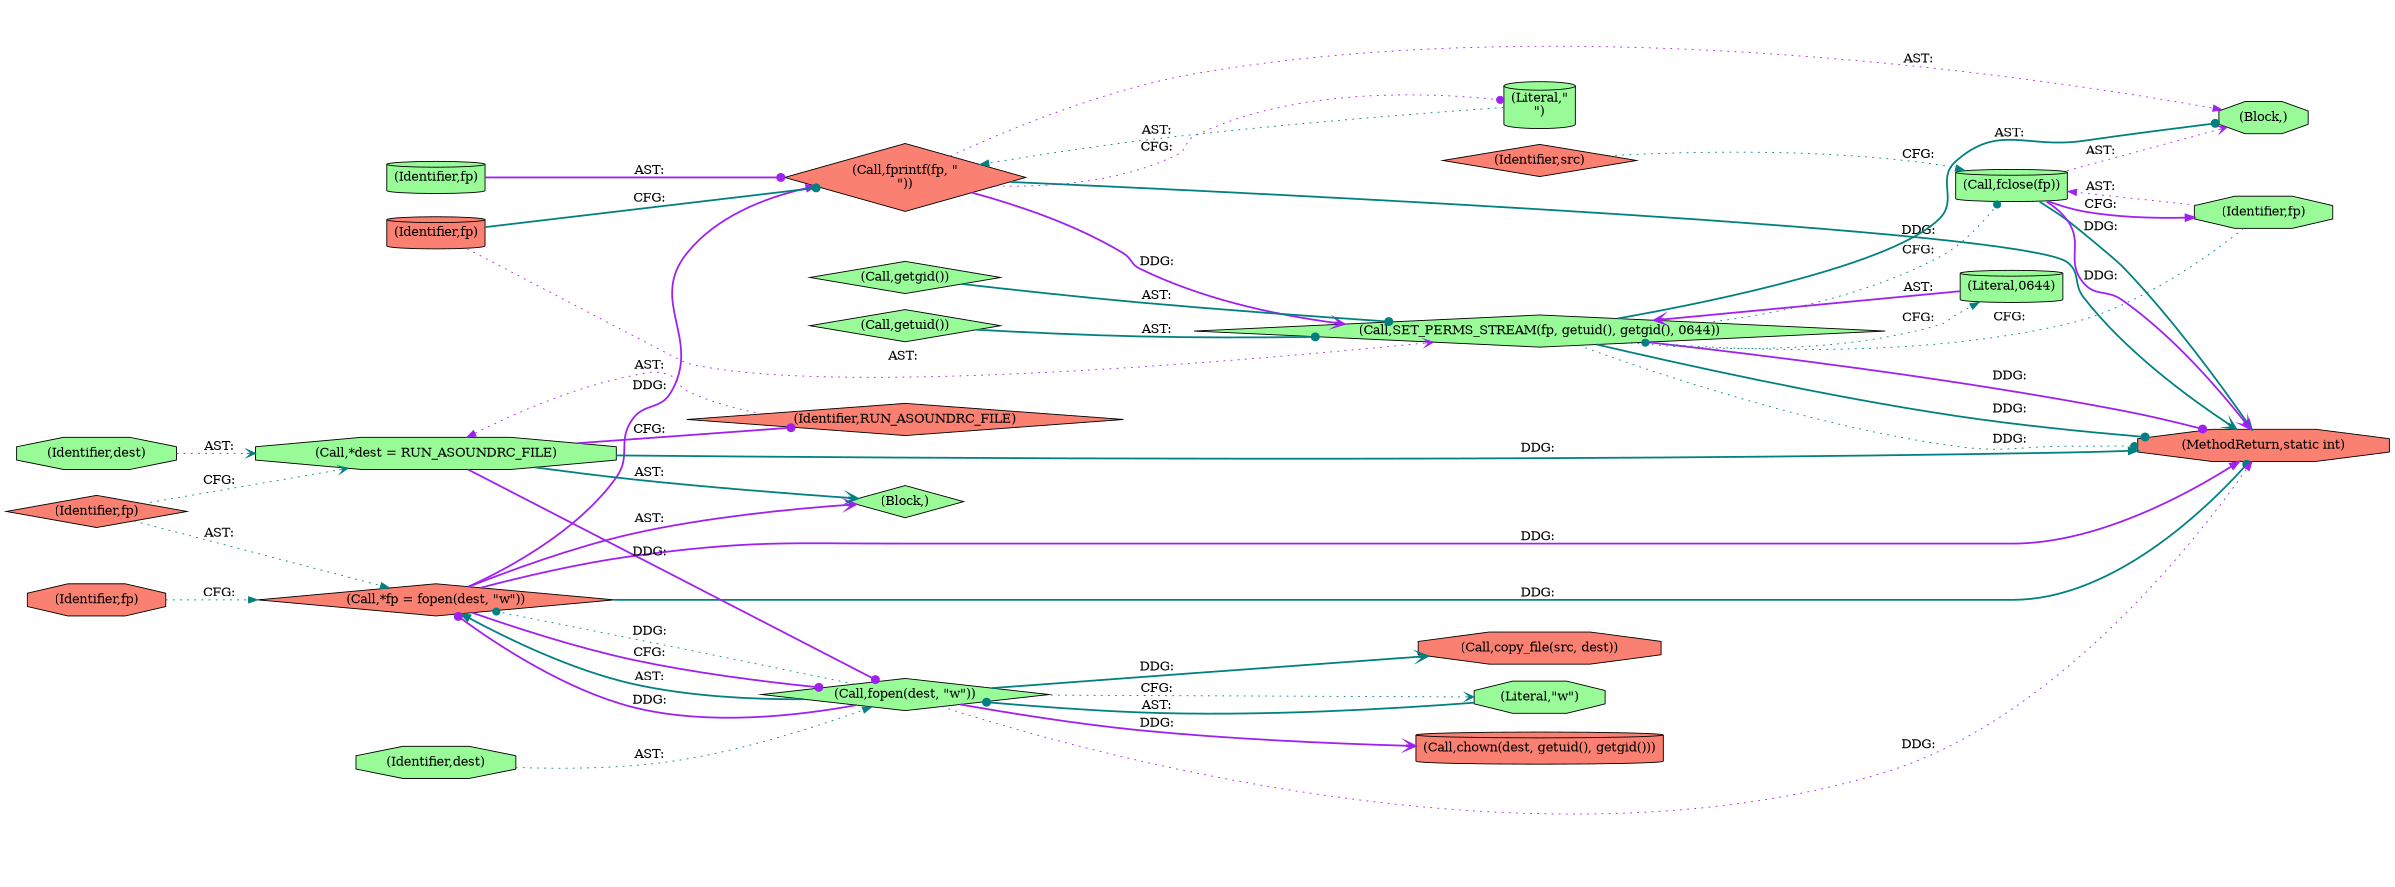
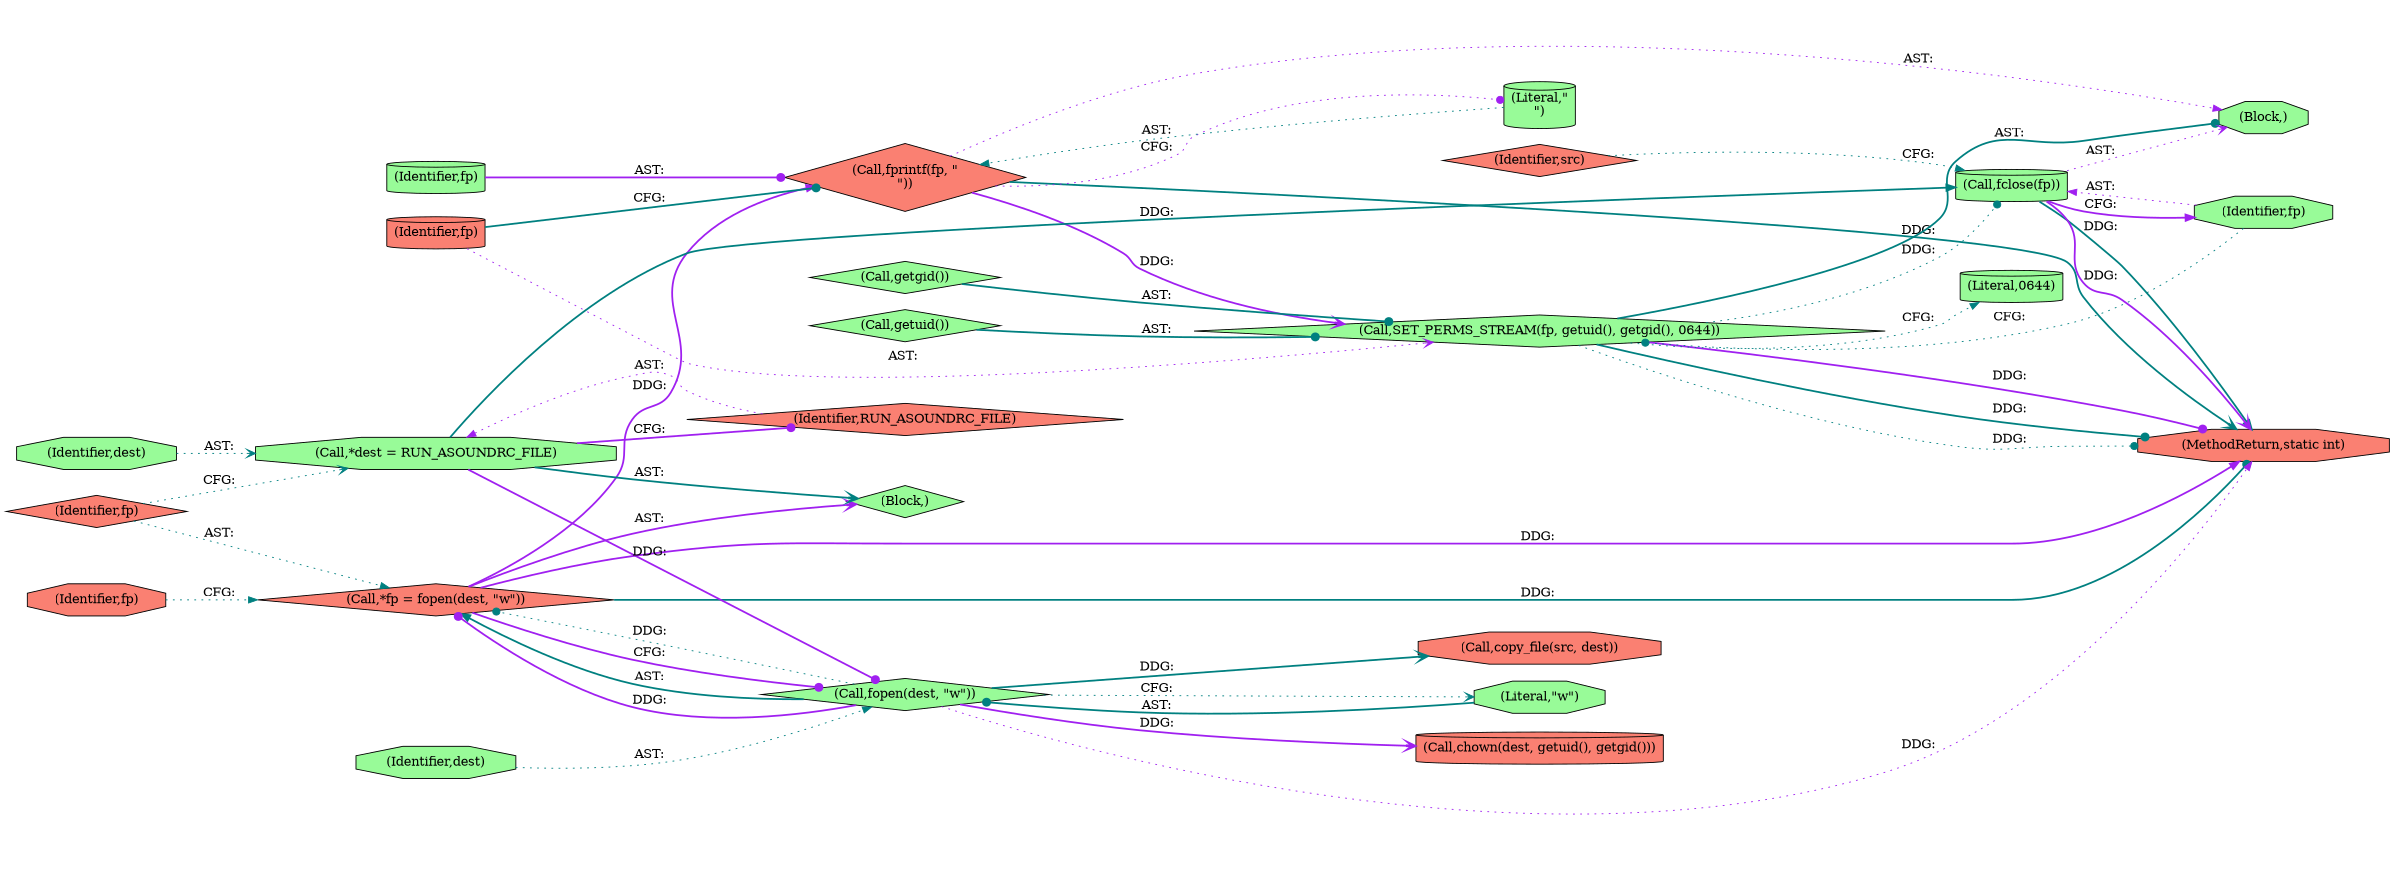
edge "(Call,SET_PERMS_STREAM(fp, getuid(), getgid(), 0644))" -> "(Call,fclose(fp))": label "CFG: " -> "DDG: "
edge "(Literal,0644)" -> "(Call,SET_PERMS_STREAM(fp, getuid(), getgid(), 0644))": removed, label "AST:"
edge "(Call,*dest = RUN_ASOUNDRC_FILE)" -> "(MethodReturn,static int)": now "(Call,*dest = RUN_ASOUNDRC_FILE)" -> "(Call,fclose(fp))"
